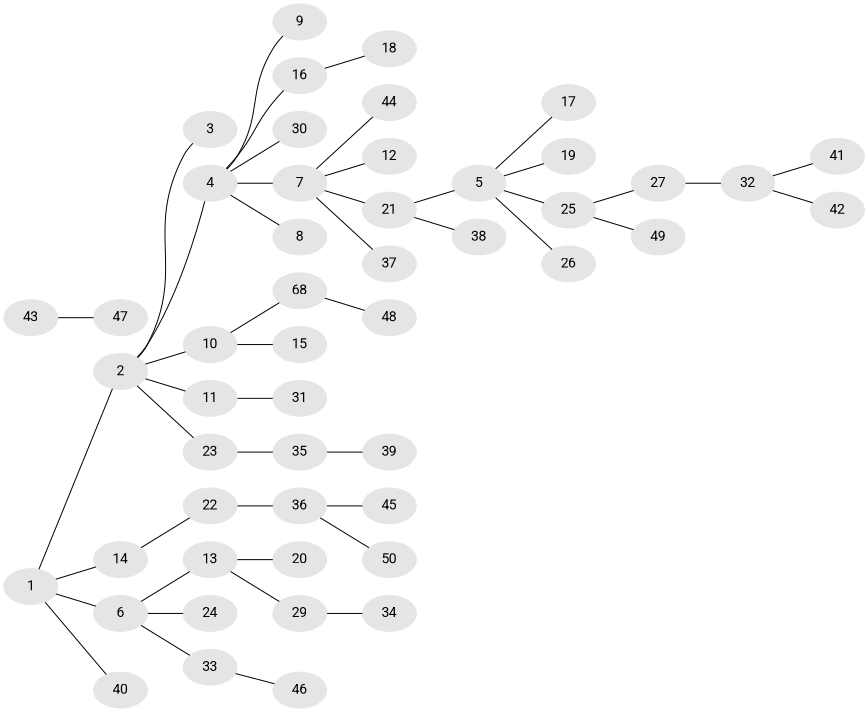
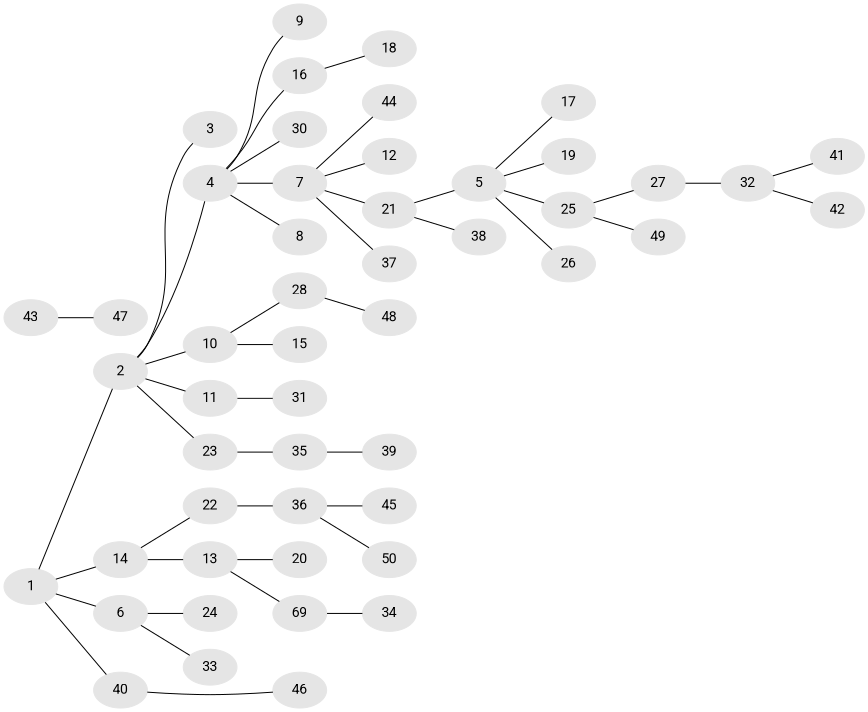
node "68": label "68" -> "28"
edge "13" -- "6": now "13" -- "14"
node "29": label "29" -> "69"
edge "33" -- "46": now "40" -- "46"
